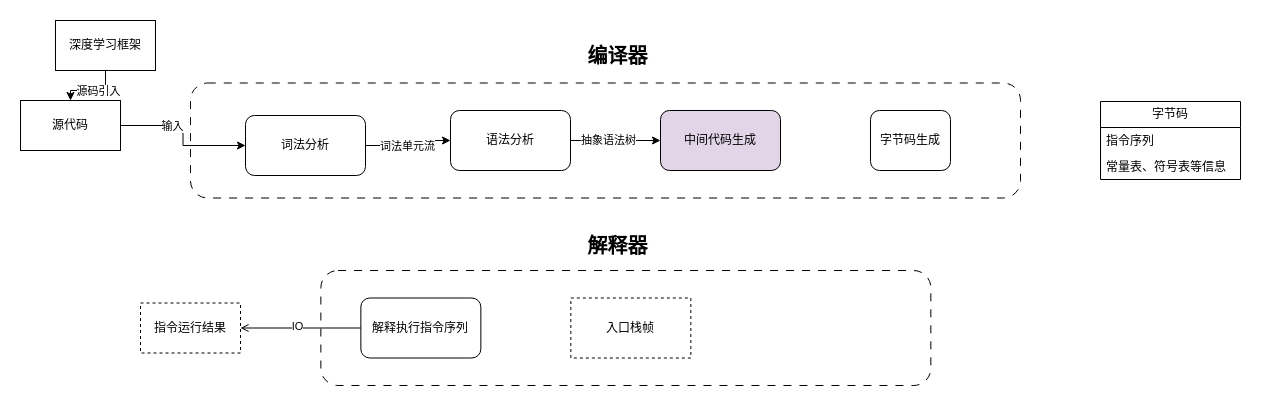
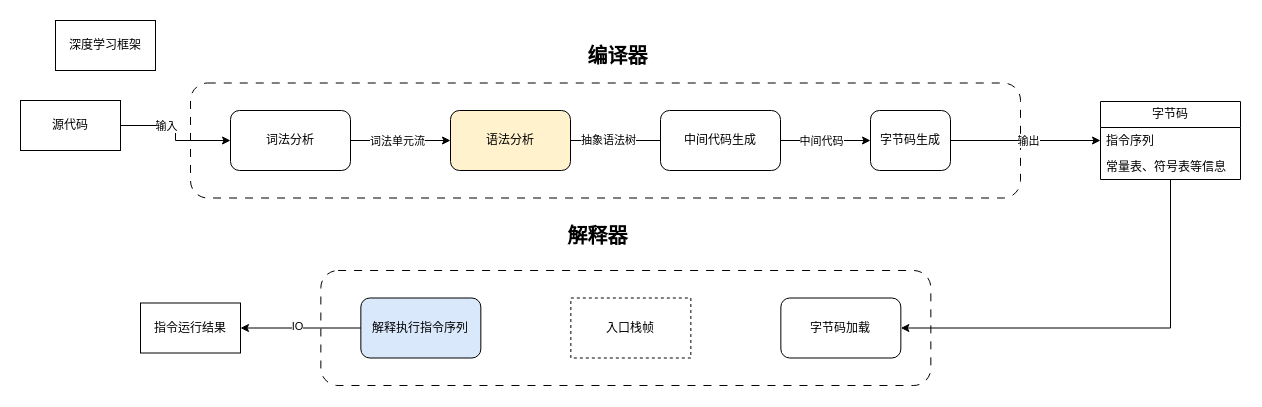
edge "深度学习框架" -> "源代码": removed, label "源码引入"
node "语法分析": fillcolor #ffffff -> #fff2cc
edge "语法分析" -> "中间代码生成": arrowhead classic -> none
node "中间代码生成": fillcolor #e1d5e7 -> #ffffff
edge "中间代码生成" -> "字节码生成": added, label "中间代码"
edge "字节码生成" -> "字节码": added, label "输出"
node "词法分析": moved (306, 146) -> (291, 141)
node "解释器": moved (618, 246) -> (598, 236)
node "指令运行结果": style dashed -> solid
edge "解释执行指令序列" -> "指令运行结果": arrowhead open -> classic
node "解释执行指令序列": fillcolor #ffffff -> #dae8fc
node "字节码加载": added
edge "字节码" -> "字节码加载": added
